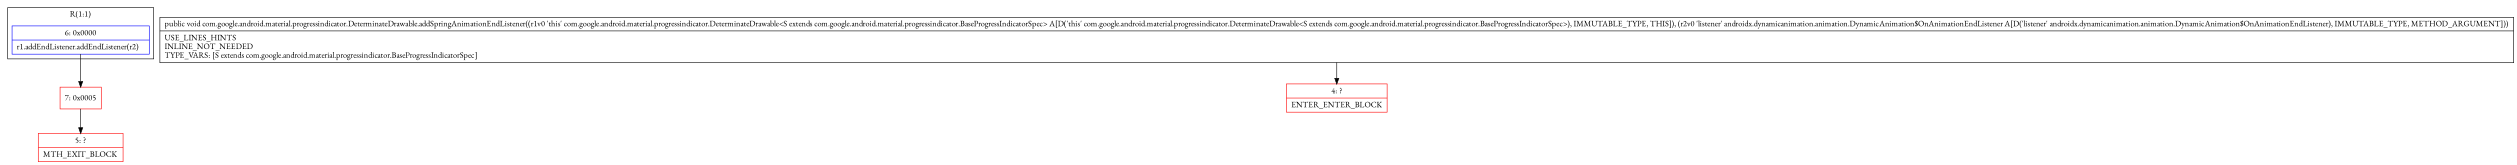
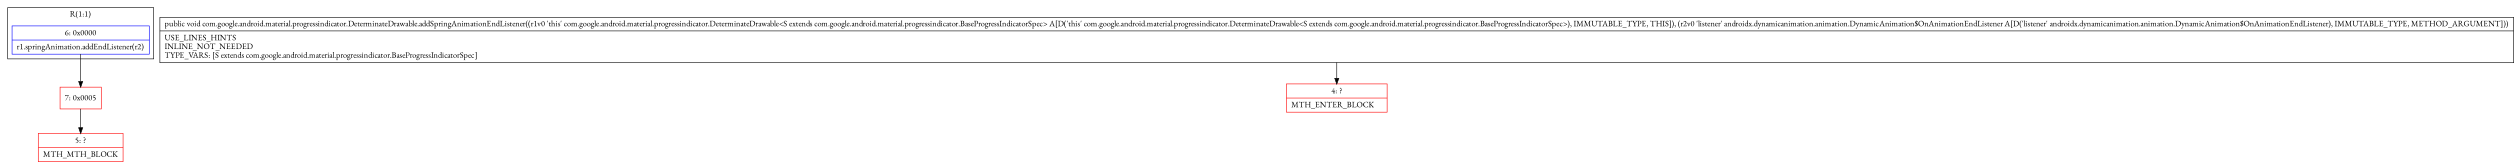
node "6: 0x0000": text "r1.addEndListener.addEndListener(r2)" -> "r1.springAnimation.addEndListener(r2)"
node "4: ?": text "ENTER_ENTER_BLOCK" -> "MTH_ENTER_BLOCK"
node "5: ?": text "MTH_EXIT_BLOCK" -> "MTH_MTH_BLOCK"
